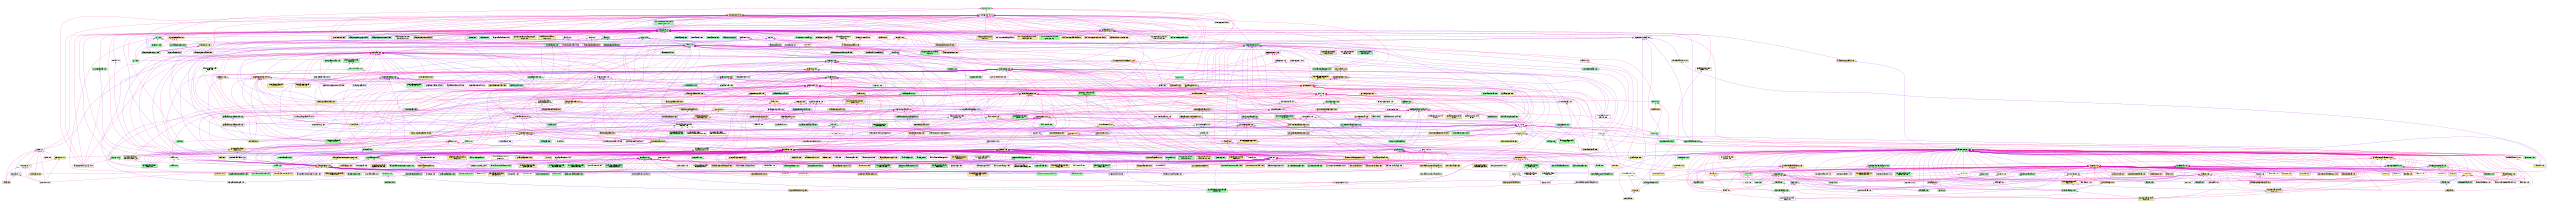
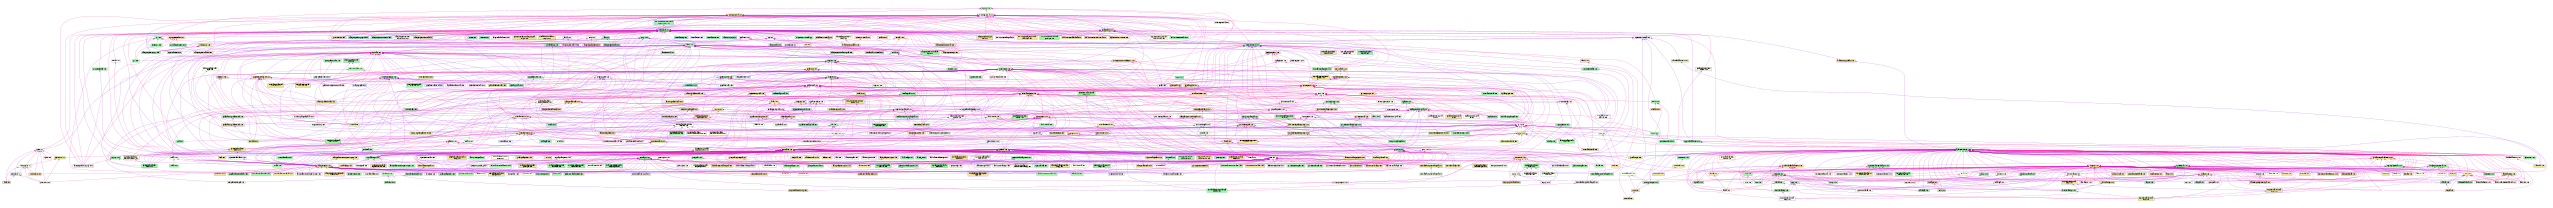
node "apply_remote_client.cpp": fillcolor palegreen -> lightyellow
